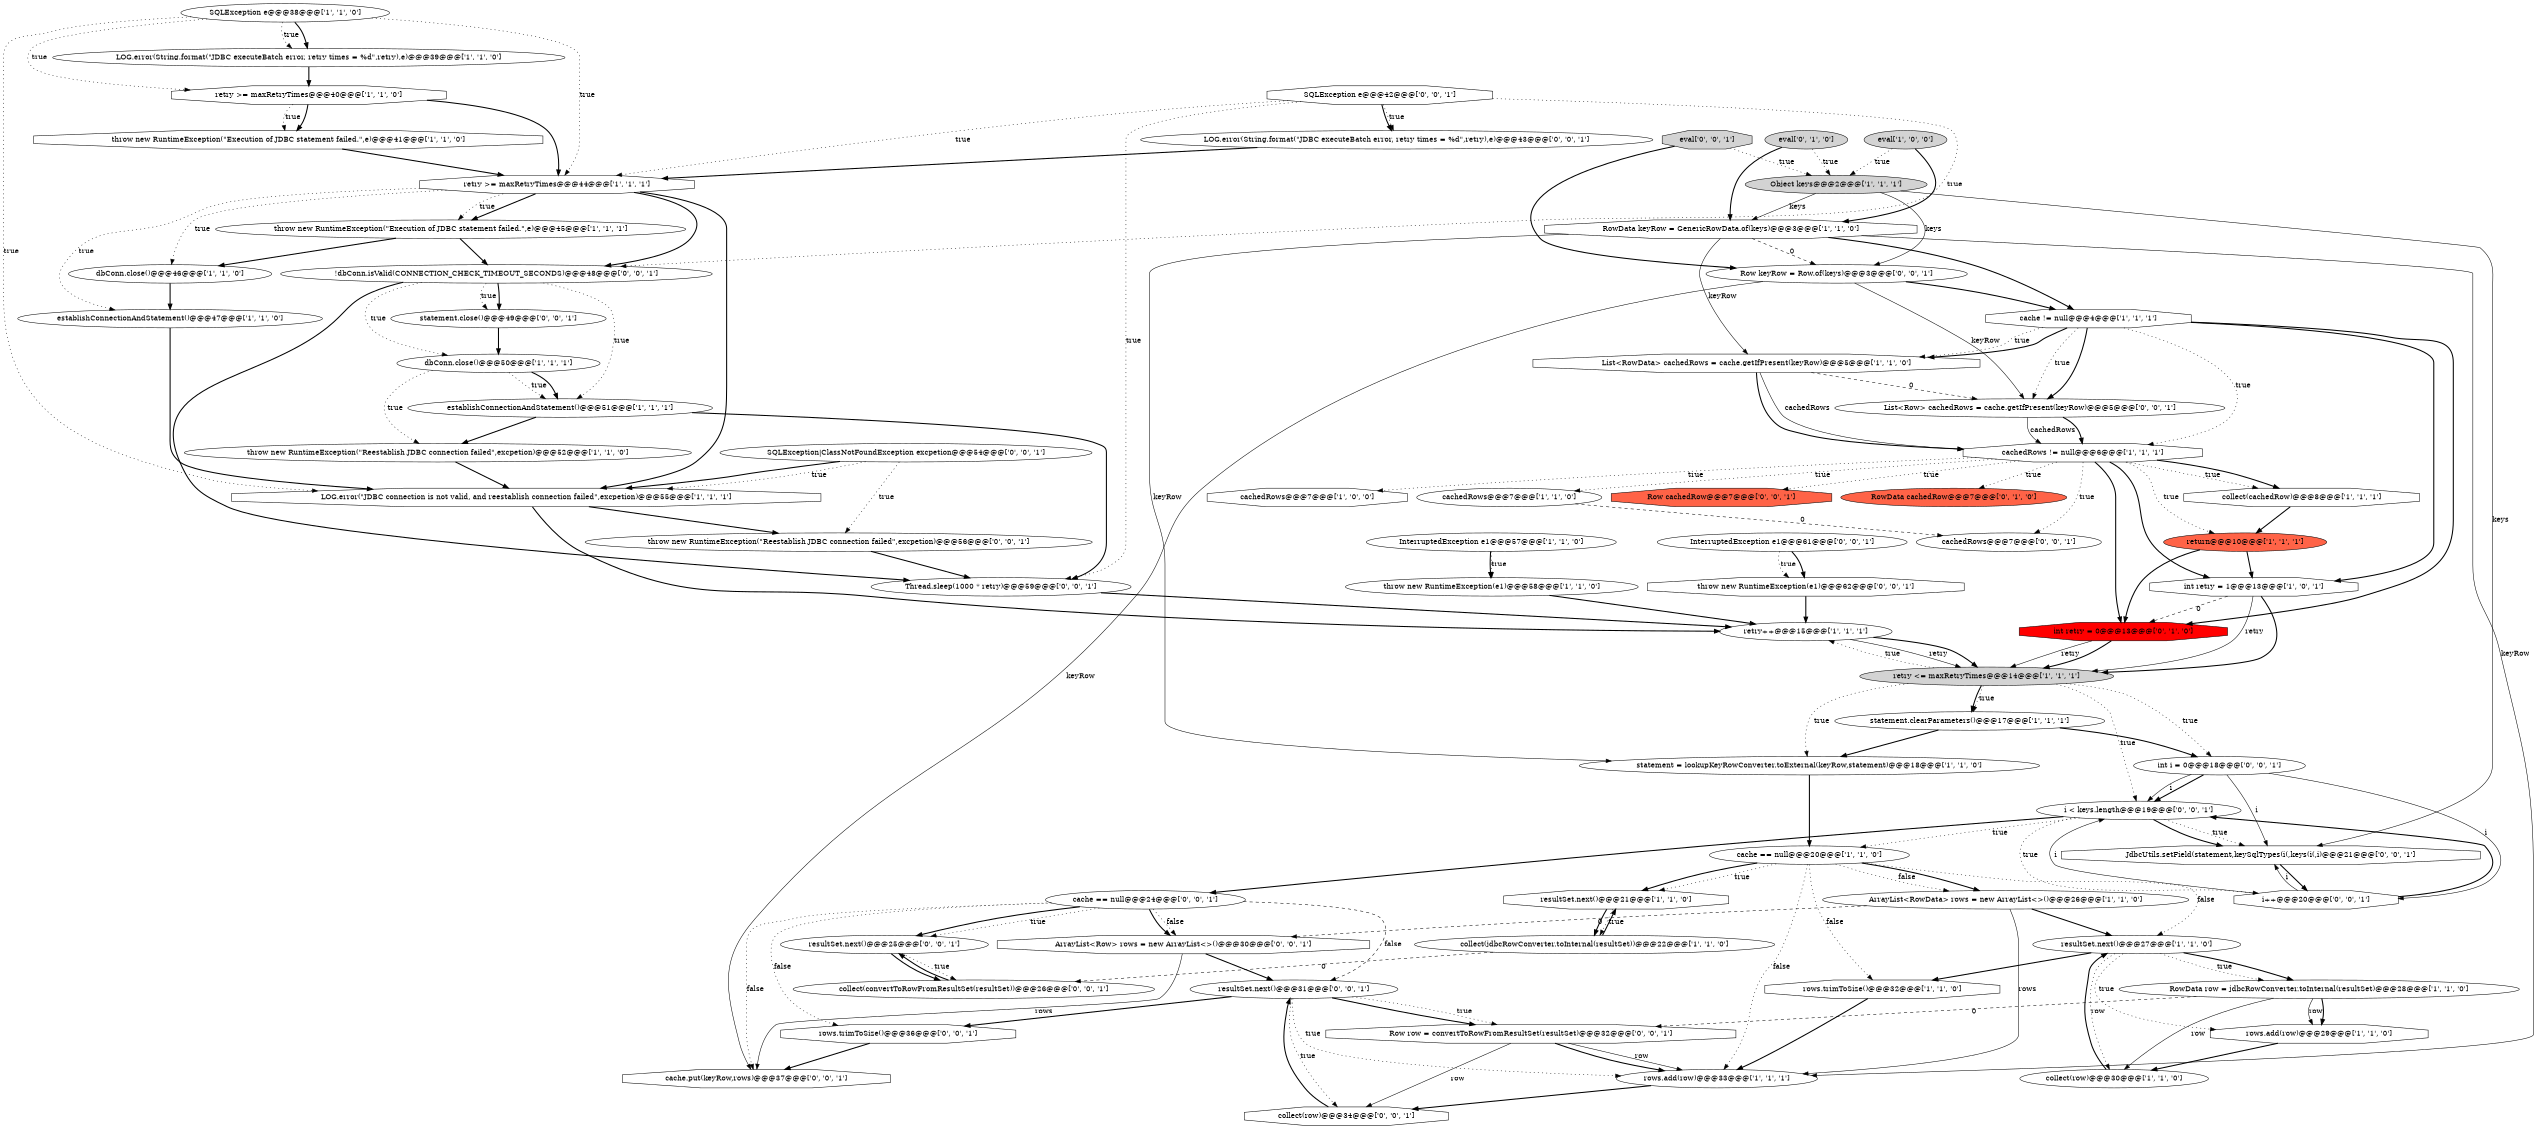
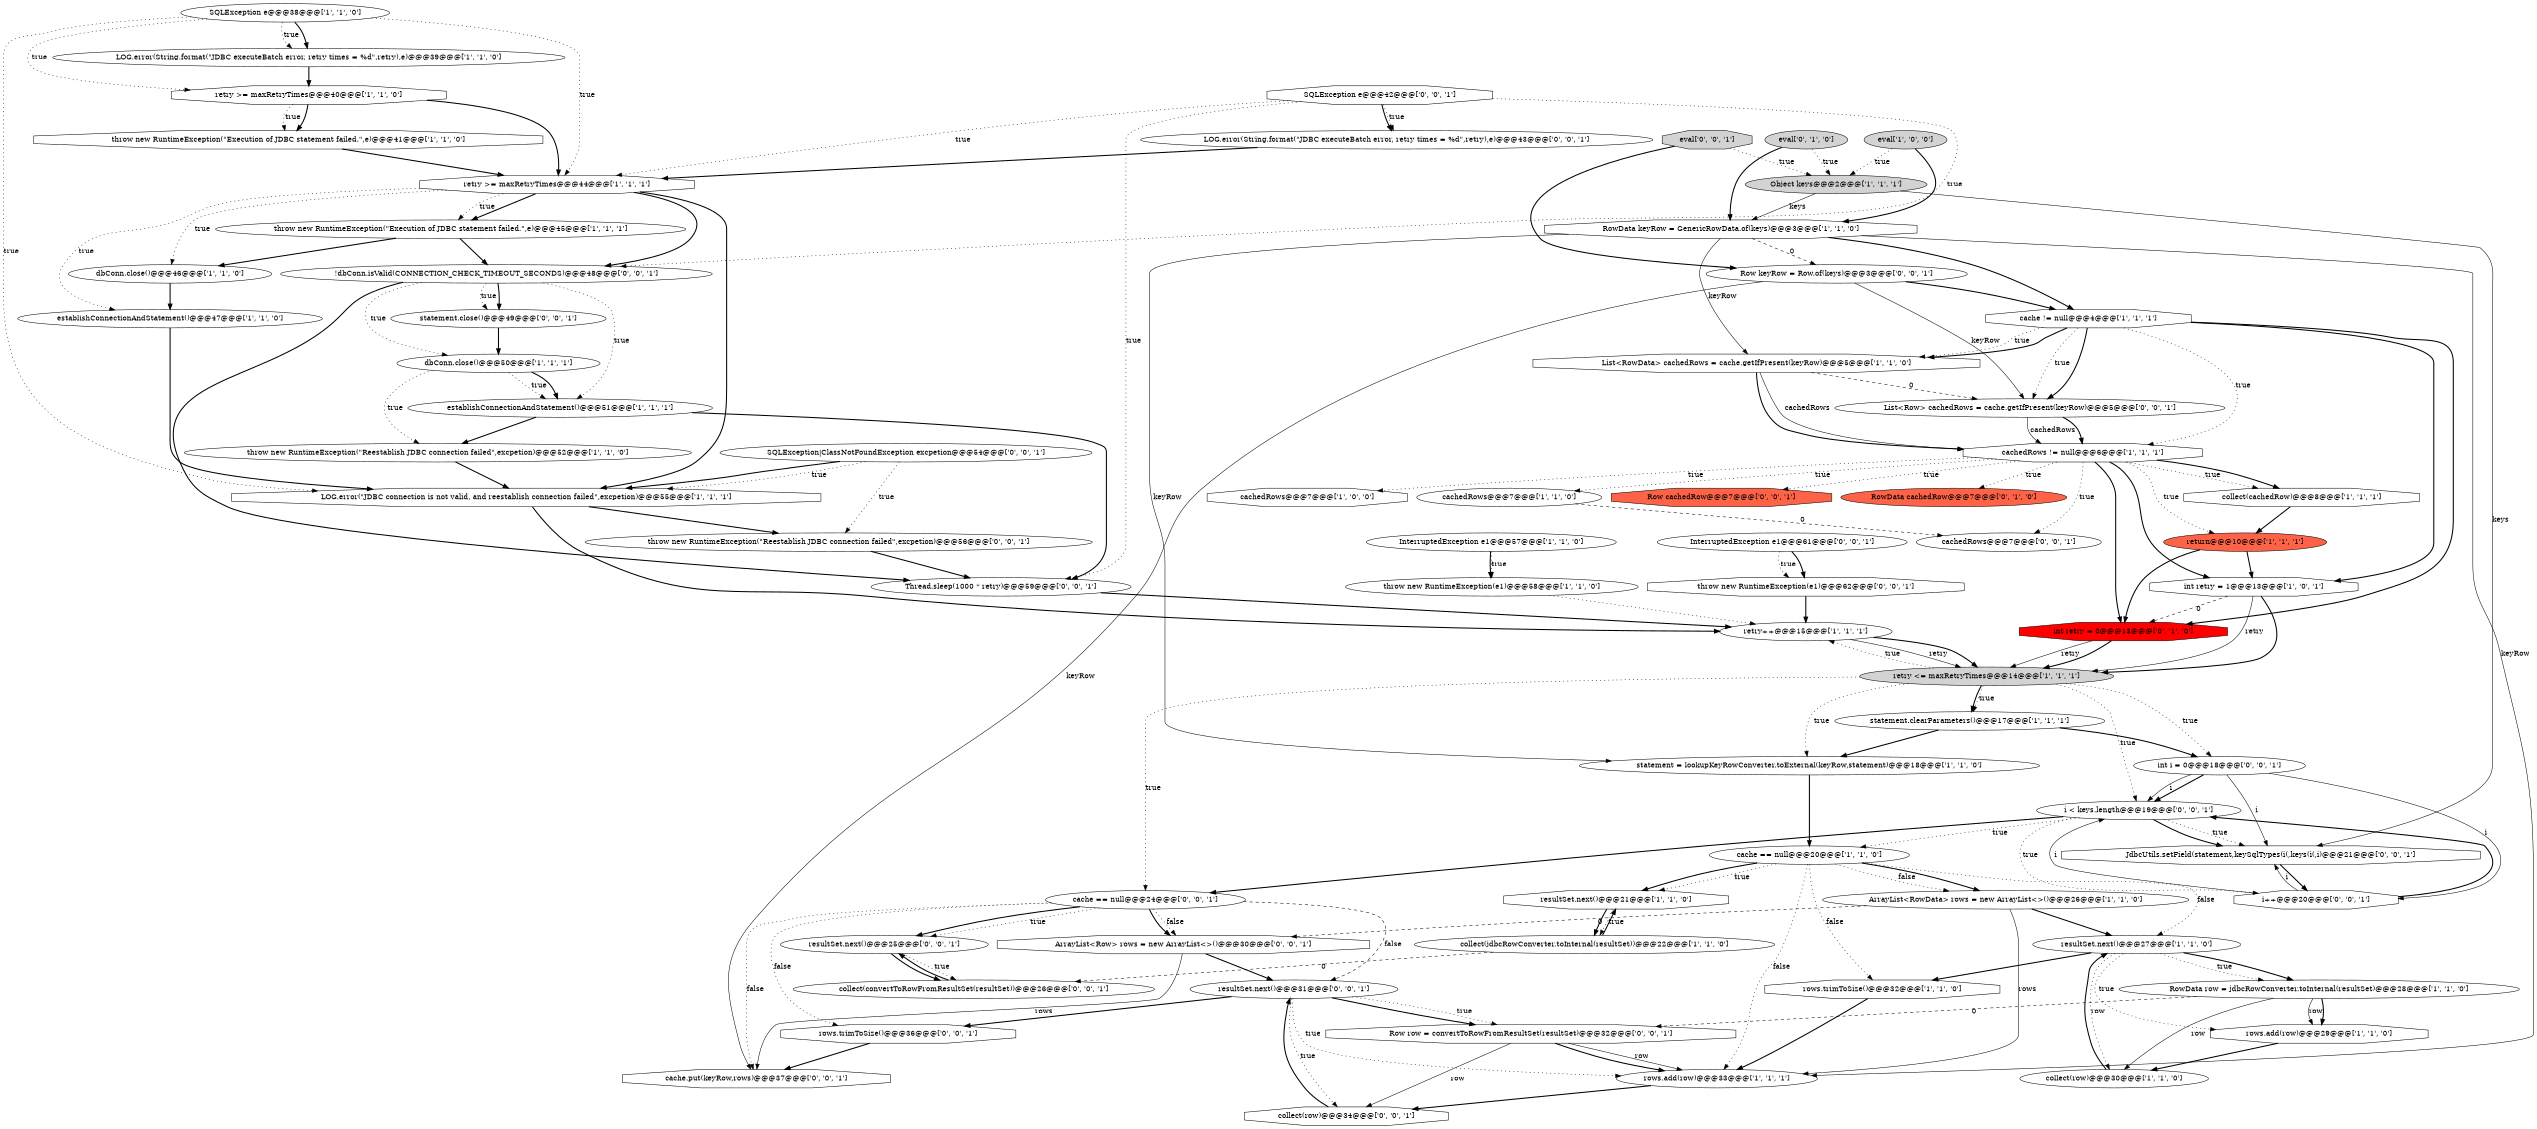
edge "Object keys@@@2@@@['1', '1', '1']" -> "Row keyRow = Row.of(keys)@@@3@@@['0', '0', '1']": removed, label "keys"
edge "throw new RuntimeException(e1)@@@58@@@['1', '1', '0']" -> "retry++@@@15@@@['1', '1', '1']": style bold -> dotted
edge "retry <= maxRetryTimes@@@14@@@['1', '1', '1']" -> "cache == null@@@24@@@['0', '0', '1']": added, label "true"
